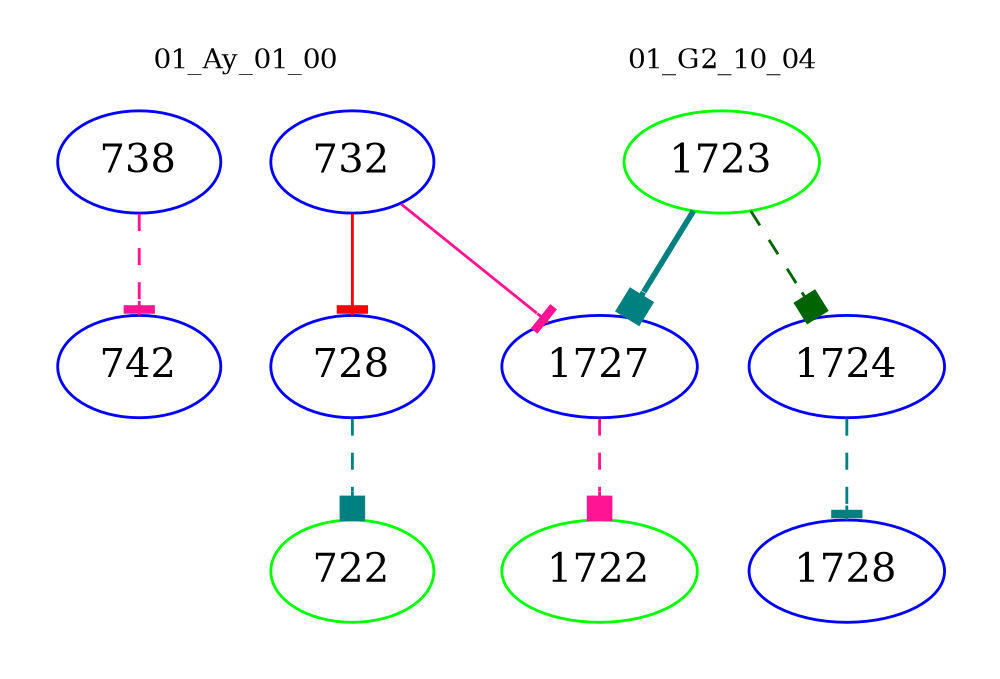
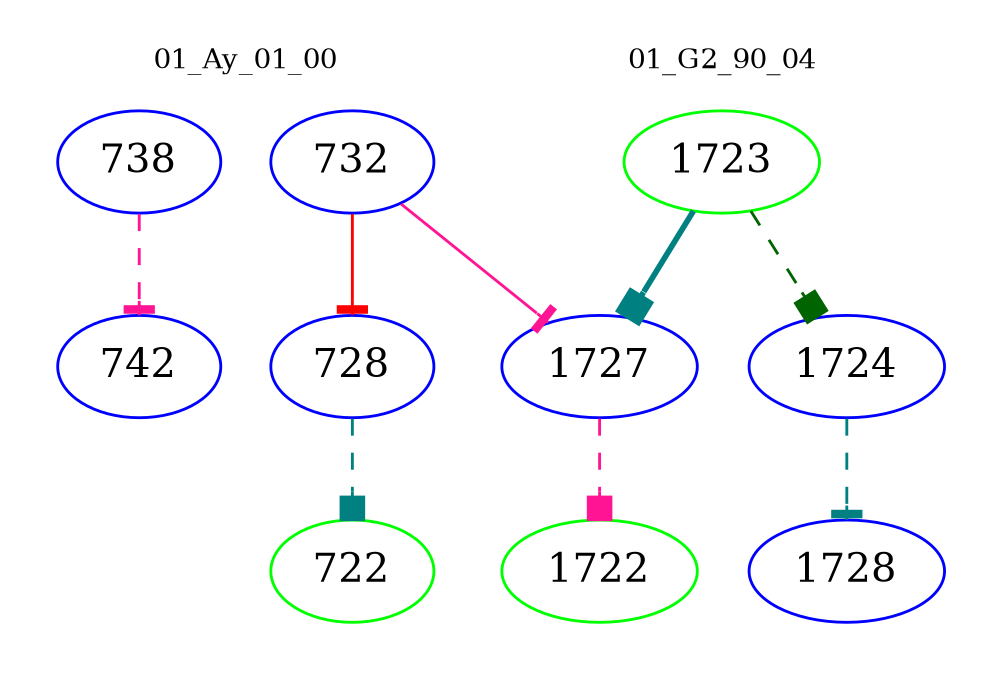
cluster "01_G2_10_04": label "01_G2_10_04" -> "01_G2_90_04"
